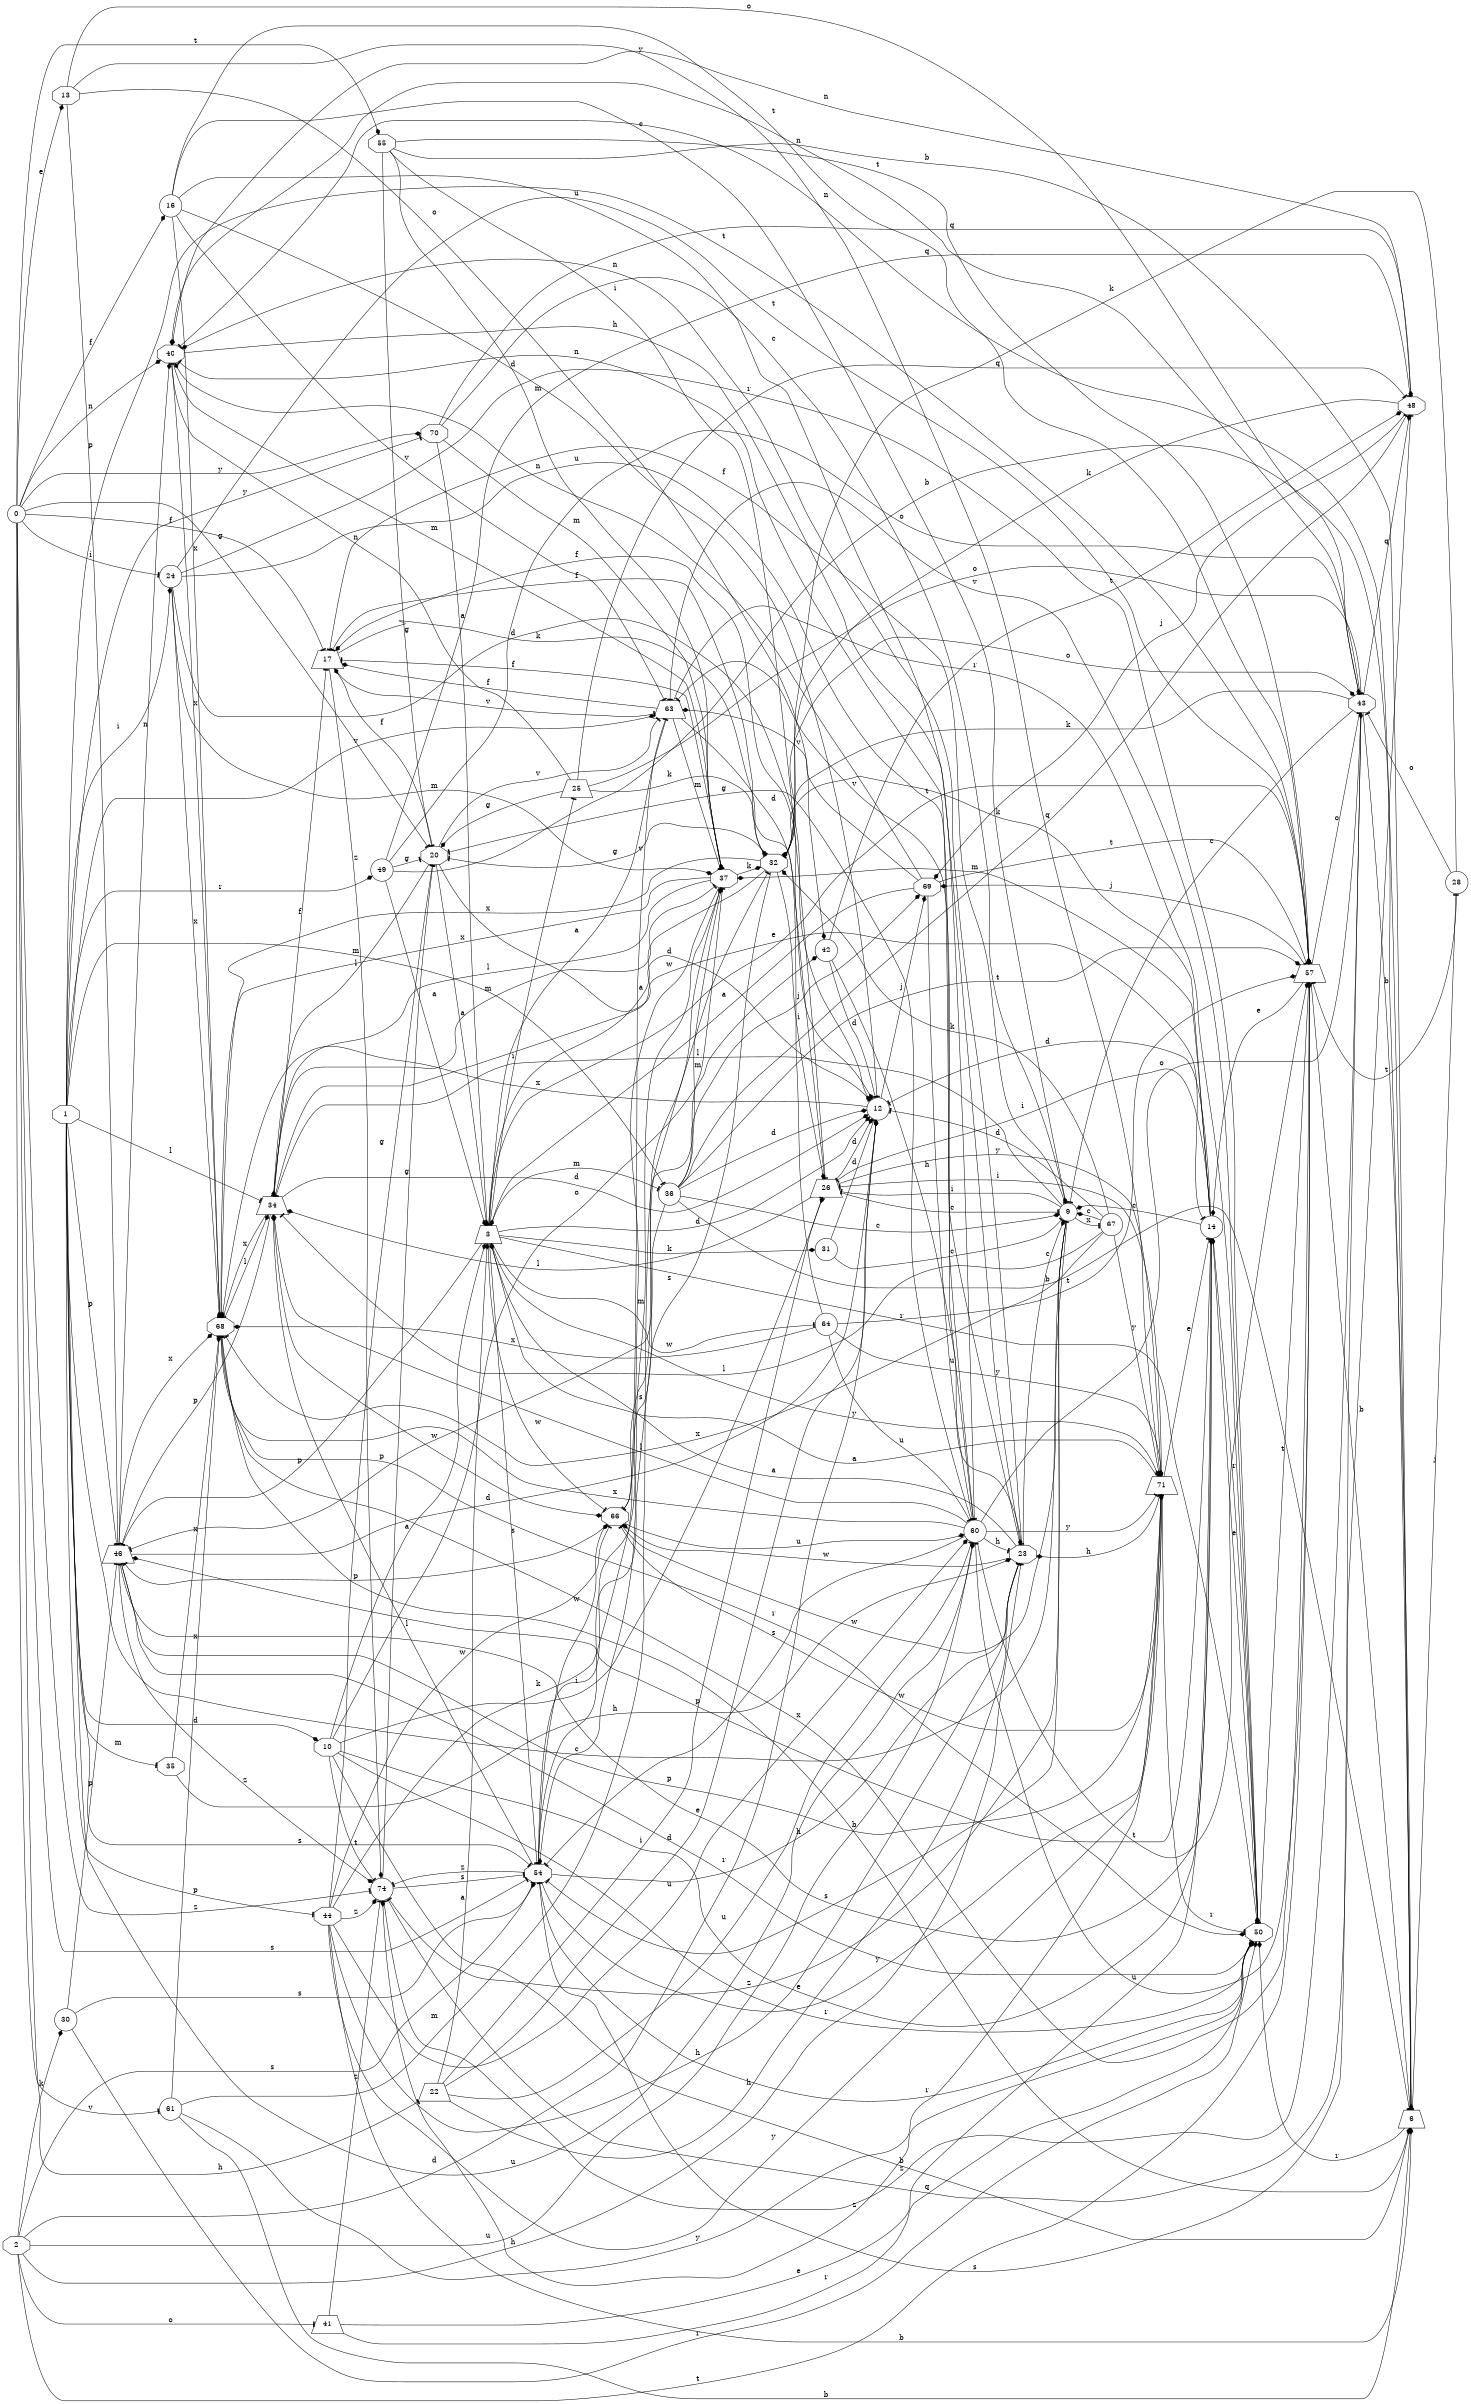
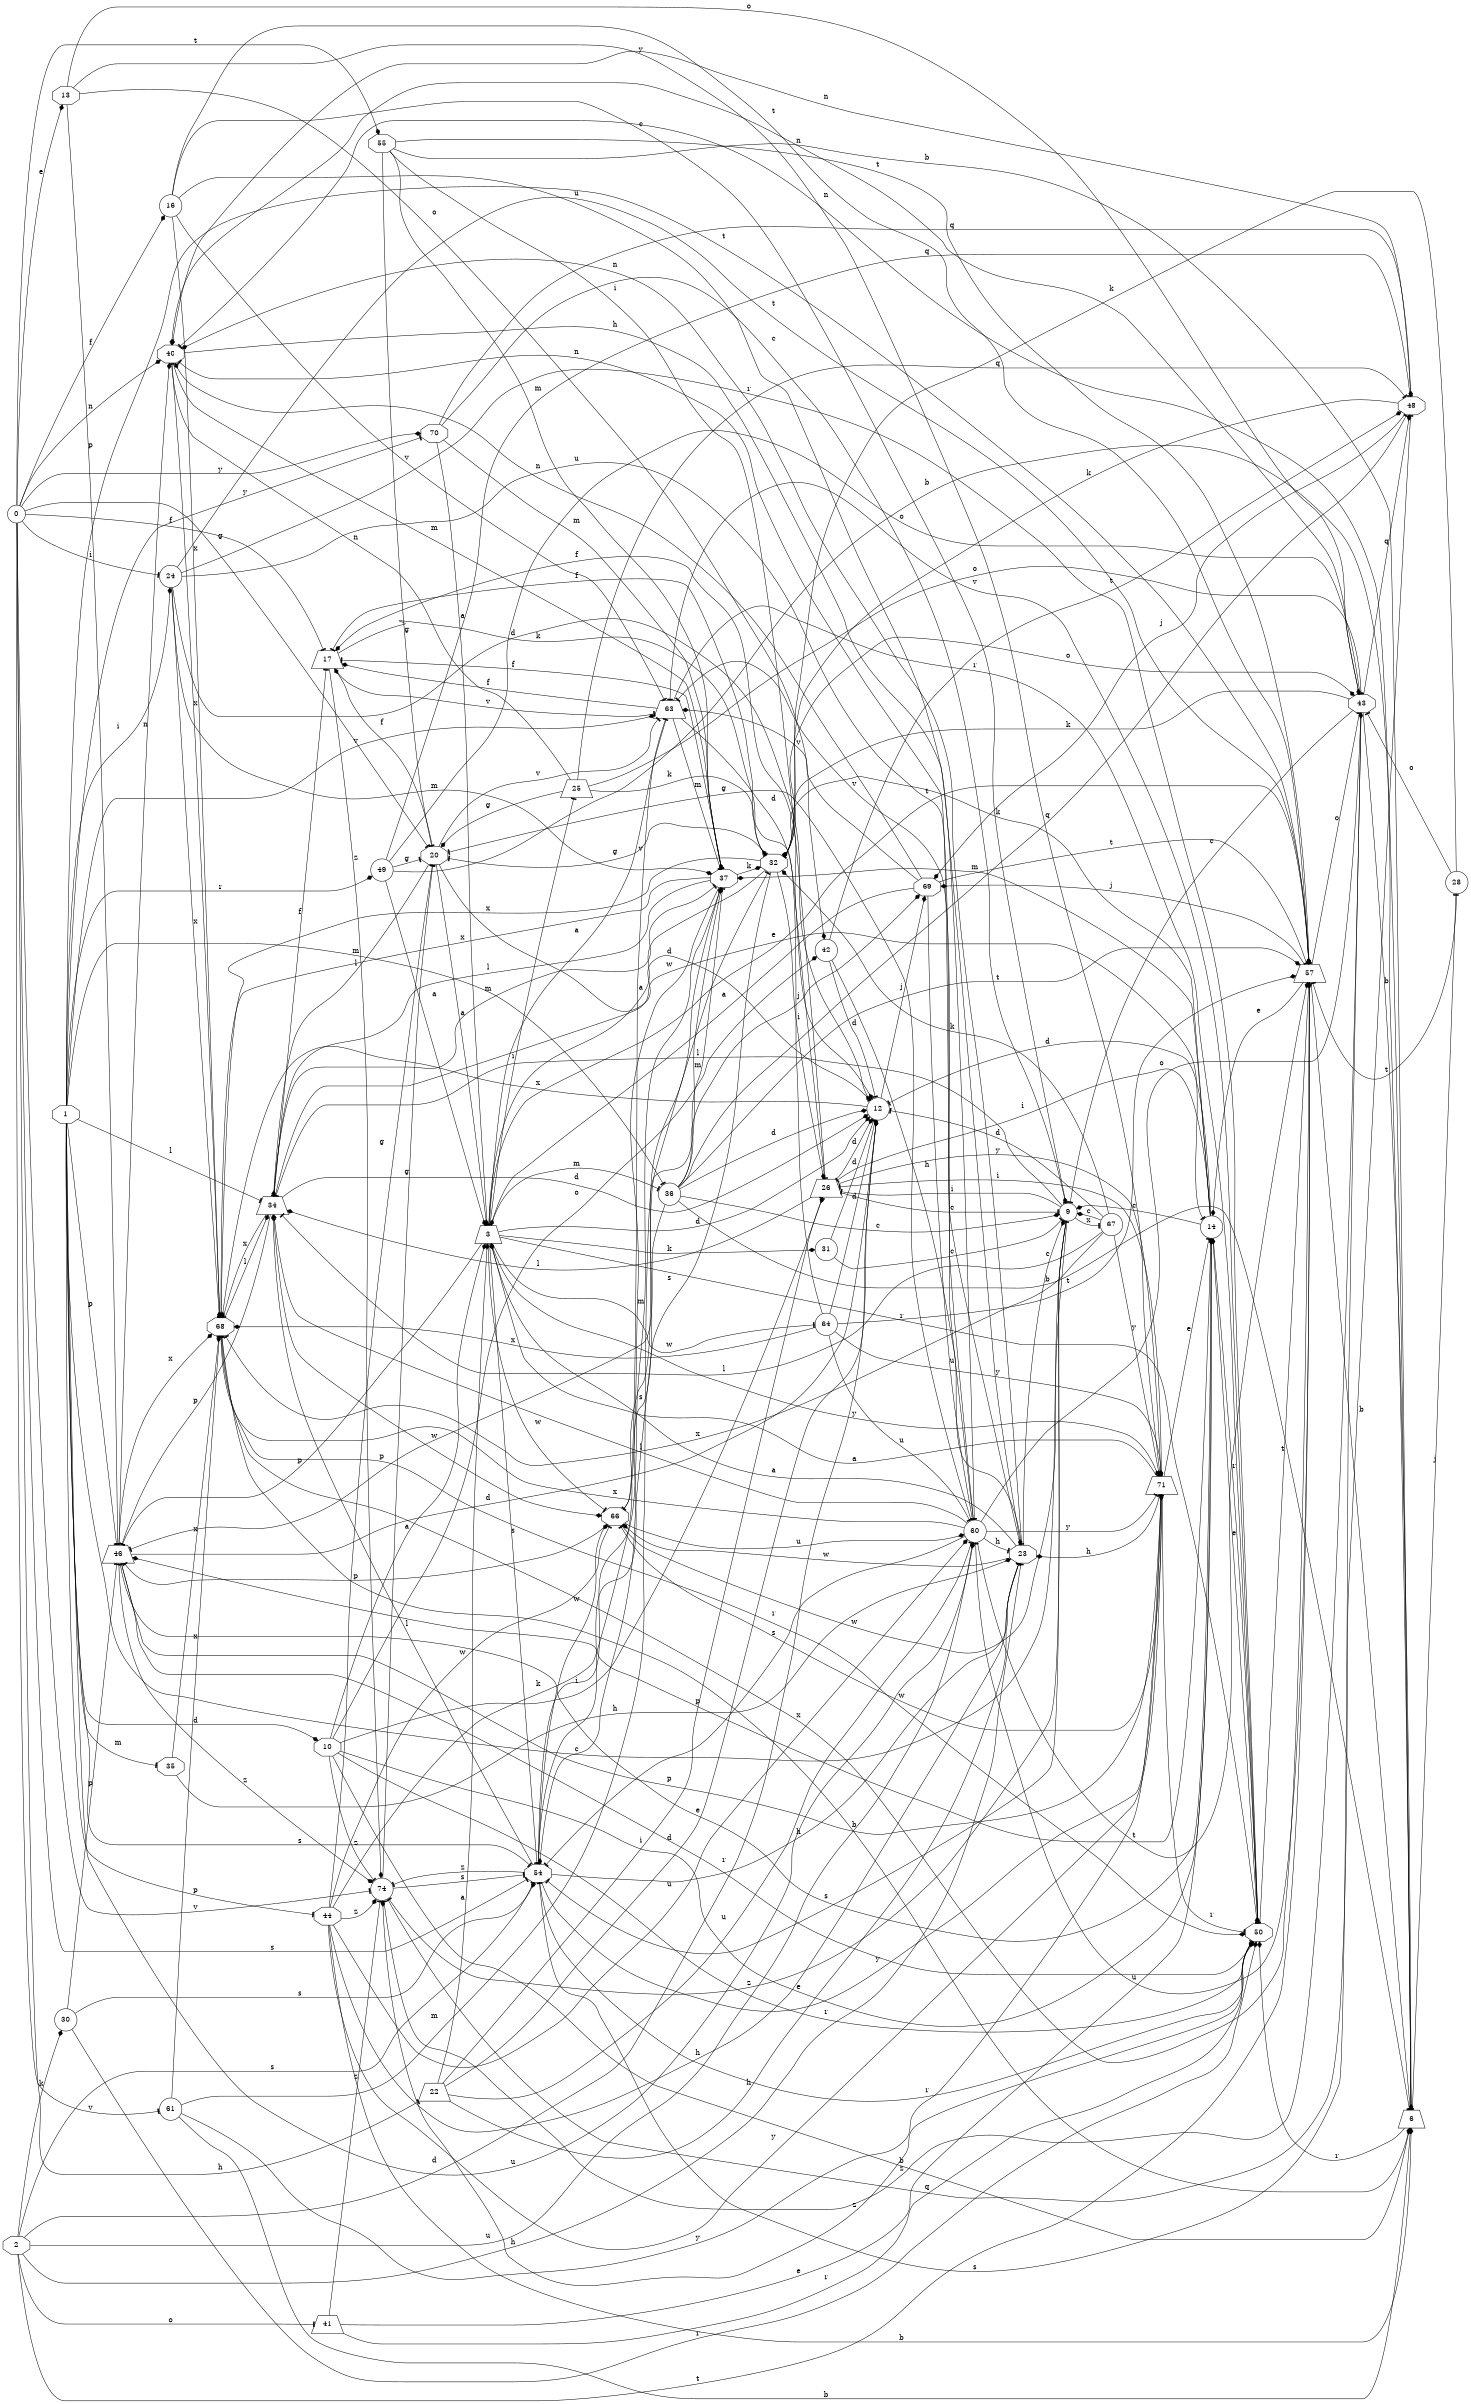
edge "16" -> "12": now "64" -> "12"
edge "9" -> "17": removed, label "f"
edge "10" -> "74": label "t" -> "z"
edge "0" -> "74": label "z" -> "v"
